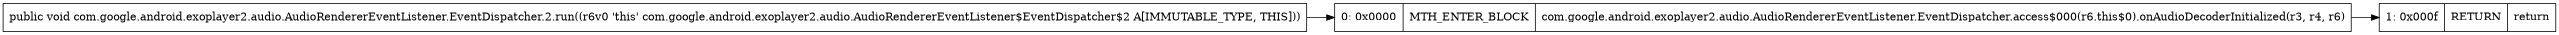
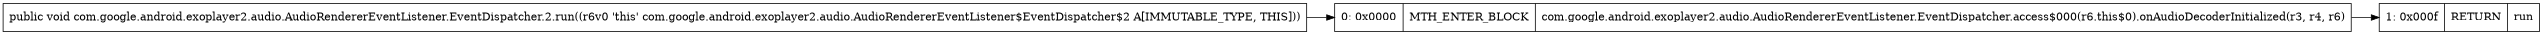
node "1: 0x000f": text "return" -> "run"
